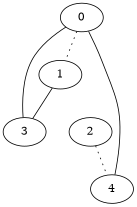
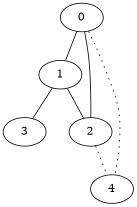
edge "0" -- "1": style dotted -> solid
edge "0" -- "3": now "0" -- "2"
edge "0" -- "4": style solid -> dotted
edge "1" -- "2": added
